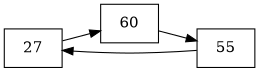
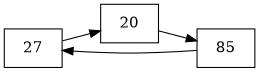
node "60": label "60" -> "20"
node "55": label "55" -> "85"
